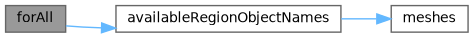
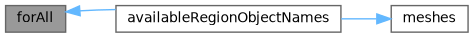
edge "forAll" -> "availableRegionObjectNames": reversed
